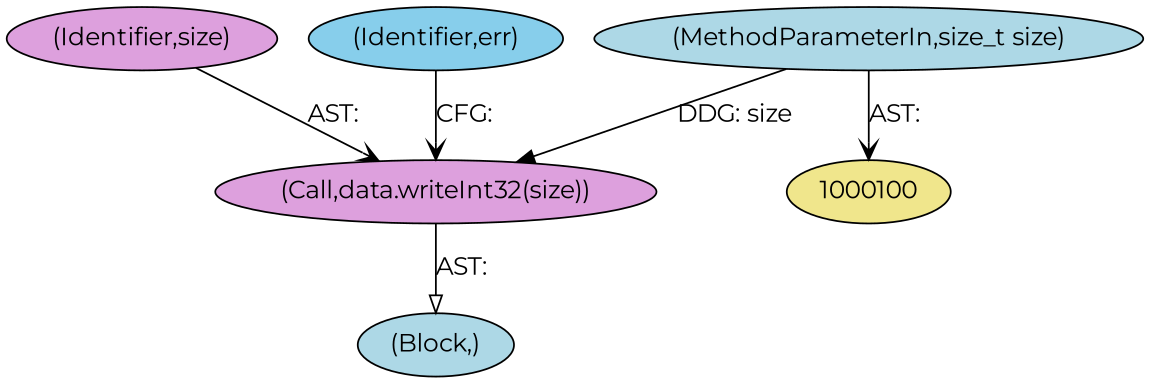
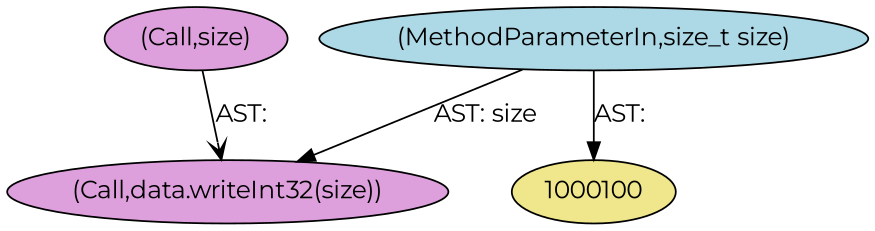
node "(Identifier,size)": label "(Identifier,size)" -> "(Call,size)"
node "(Identifier,err)": removed
edge "(MethodParameterIn,size_t size)" -> "1000100": arrowhead vee -> normal
edge "(MethodParameterIn,size_t size)" -> "(Call,data.writeInt32(size))": label "DDG: size" -> "AST: size"
node "(Block,)": removed
